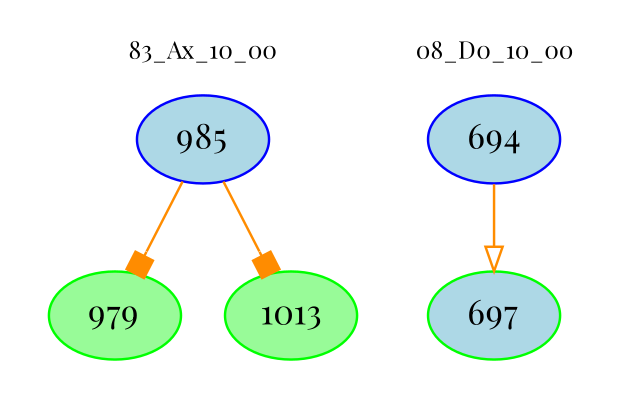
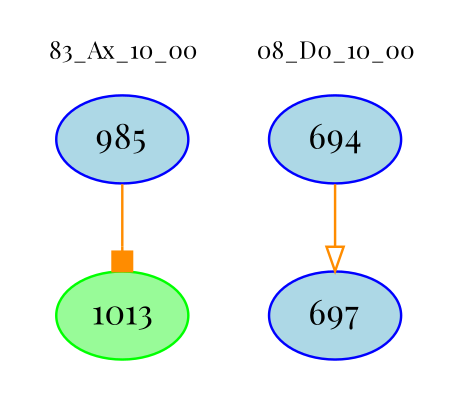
node "979": removed
node "697": color green -> blue
